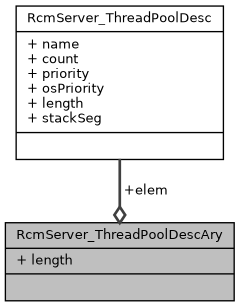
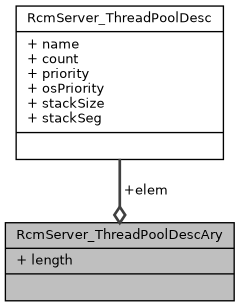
node "RcmServer_ThreadPoolDesc": text "+ length" -> "+ stackSize"
